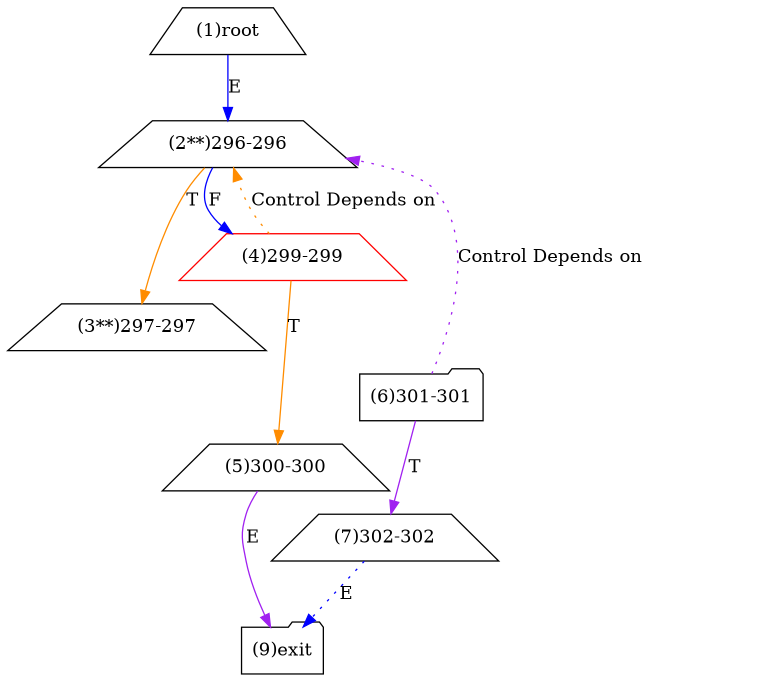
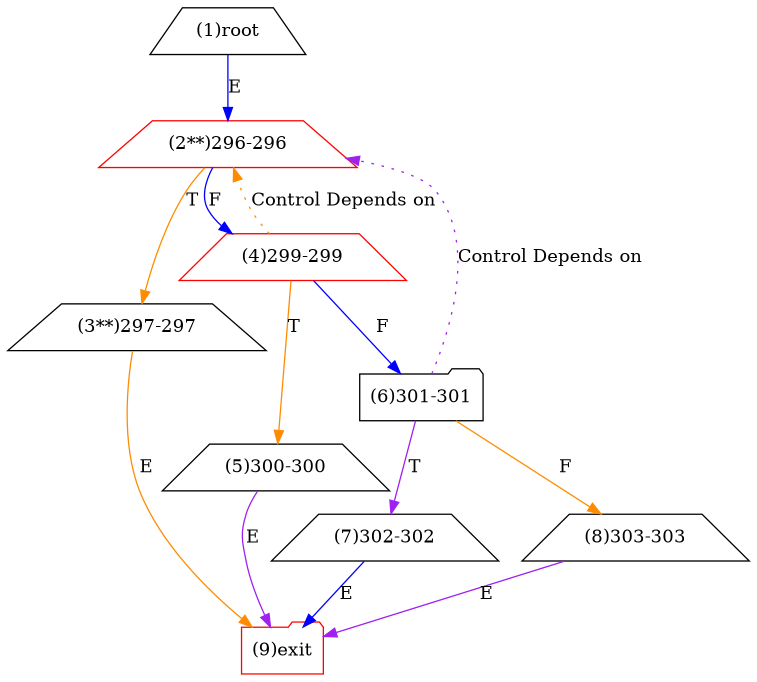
node "(2**)296-296": color black -> red
edge "(4)299-299" -> "(6)301-301": added, label "F"
edge "(3**)297-297" -> "(9)exit": added, label "E"
node "(8)303-303": added
edge "(7)302-302" -> "(9)exit": style dotted -> solid
node "(9)exit": color black -> red
